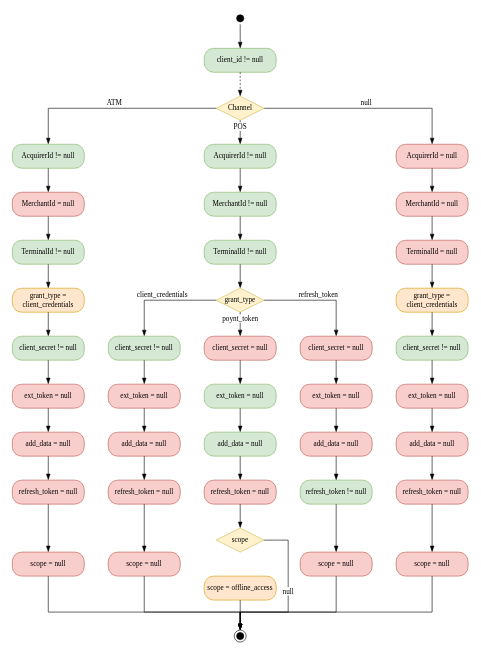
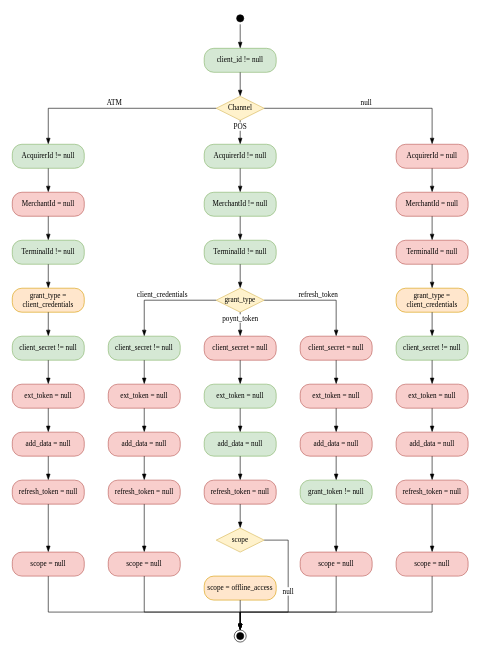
edge "client_id != null" -> "Channel": style dashed -> solid
node "refresh_token != null": label "refresh_token != null" -> "grant_token != null"
